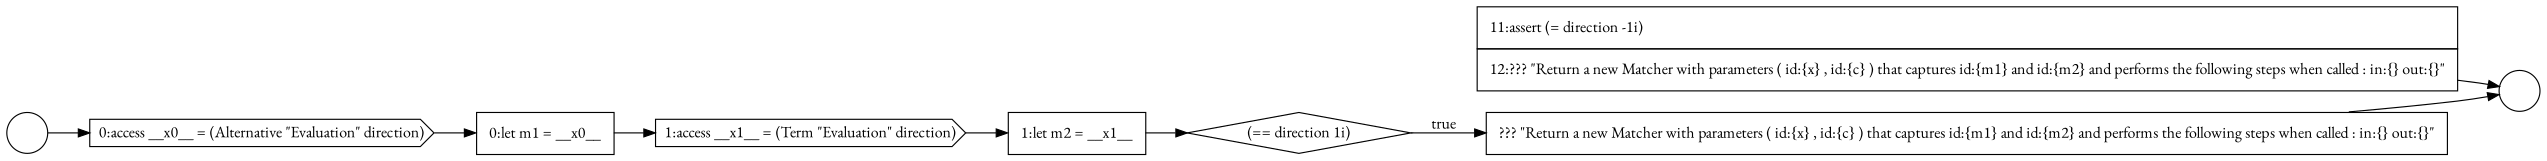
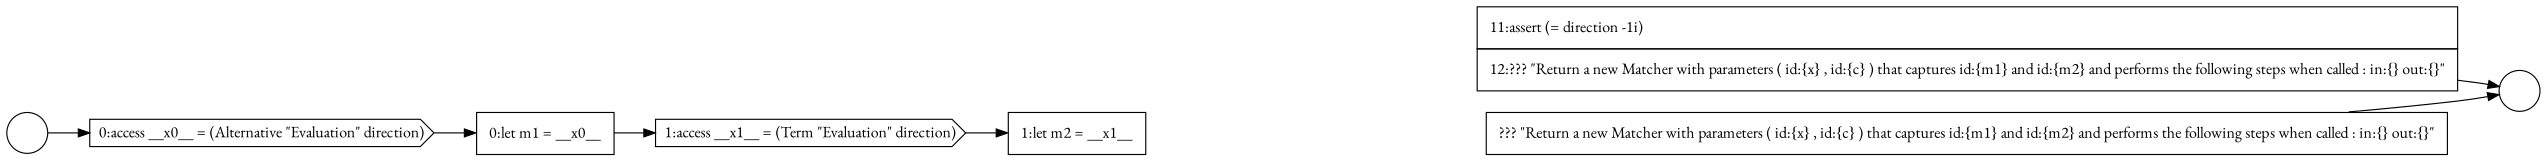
node "(== direction 1i)": removed
